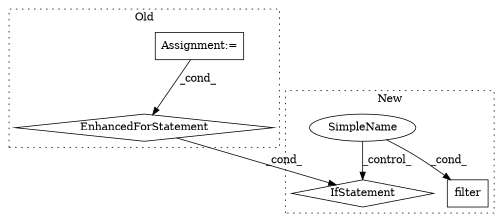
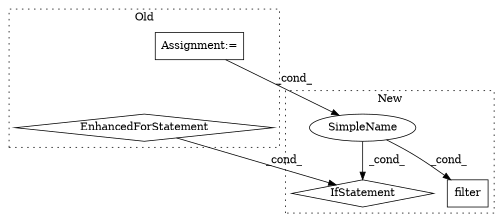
edge "Assignment:=" -> "EnhancedForStatement": now "Assignment:=" -> "SimpleName"
edge "SimpleName" -> "IfStatement": label "_control_" -> "_cond_"
